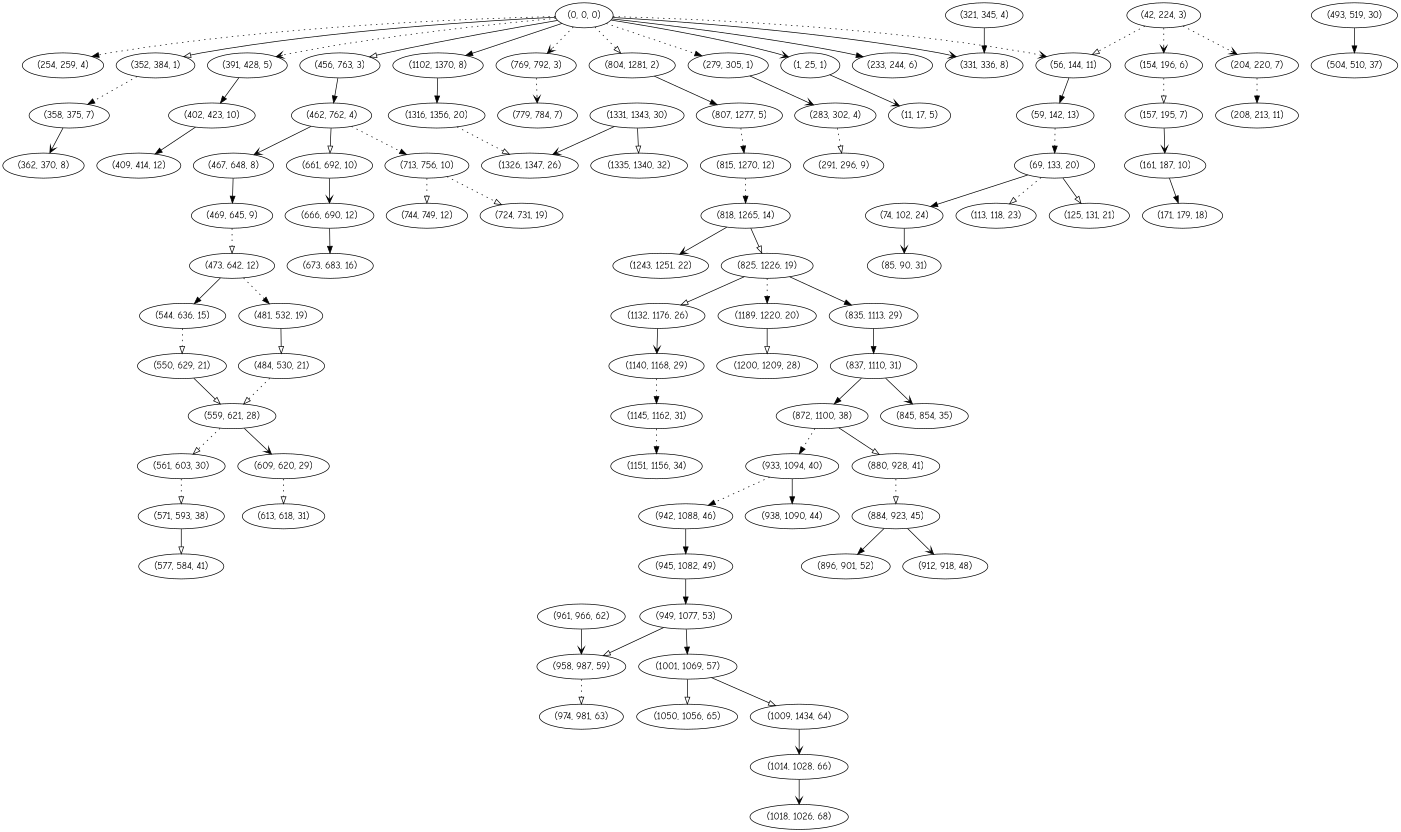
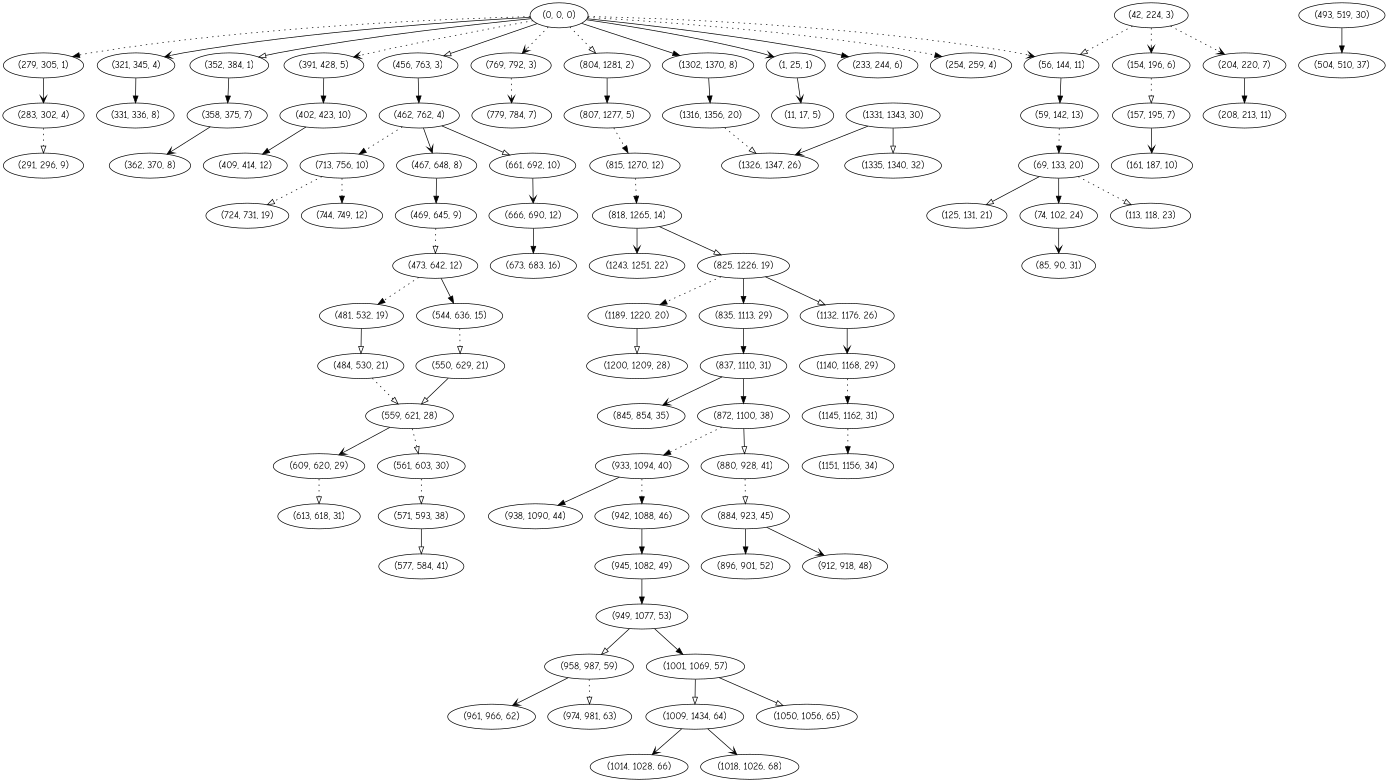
edge "(0, 0, 0)" -> "(331, 336, 8)": now "(0, 0, 0)" -> "(321, 345, 4)"
node "(1102, 1370, 8)": label "(1102, 1370, 8)" -> "(1302, 1370, 8)"
edge "(204, 220, 7)" -> "(208, 213, 11)": style dotted -> solid
edge "(352, 384, 1)" -> "(358, 375, 7)": style dotted -> solid
edge "(713, 756, 10)" -> "(744, 749, 12)": arrowhead onormal -> normal
node "(171, 179, 18)": removed
edge "(961, 966, 62)" -> "(958, 987, 59)": reversed
edge "(1014, 1028, 66)" -> "(1018, 1026, 68)": now "(1009, 1434, 64)" -> "(1018, 1026, 68)"
